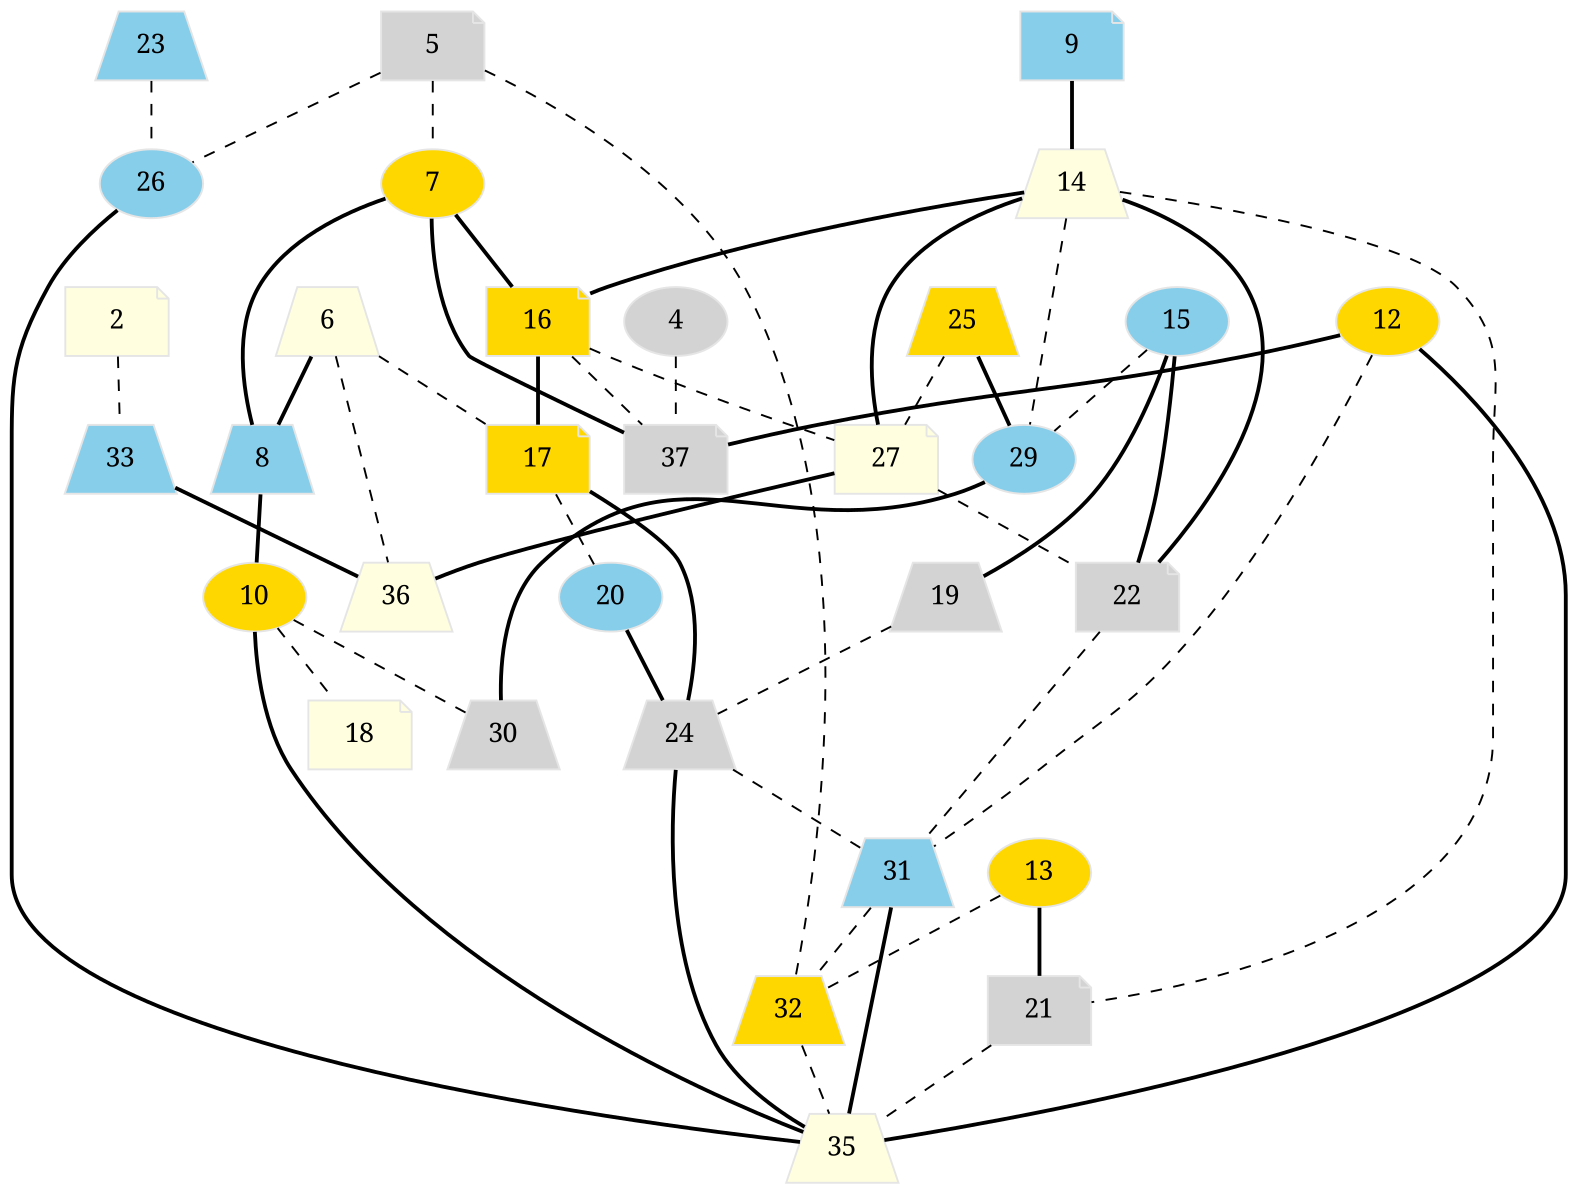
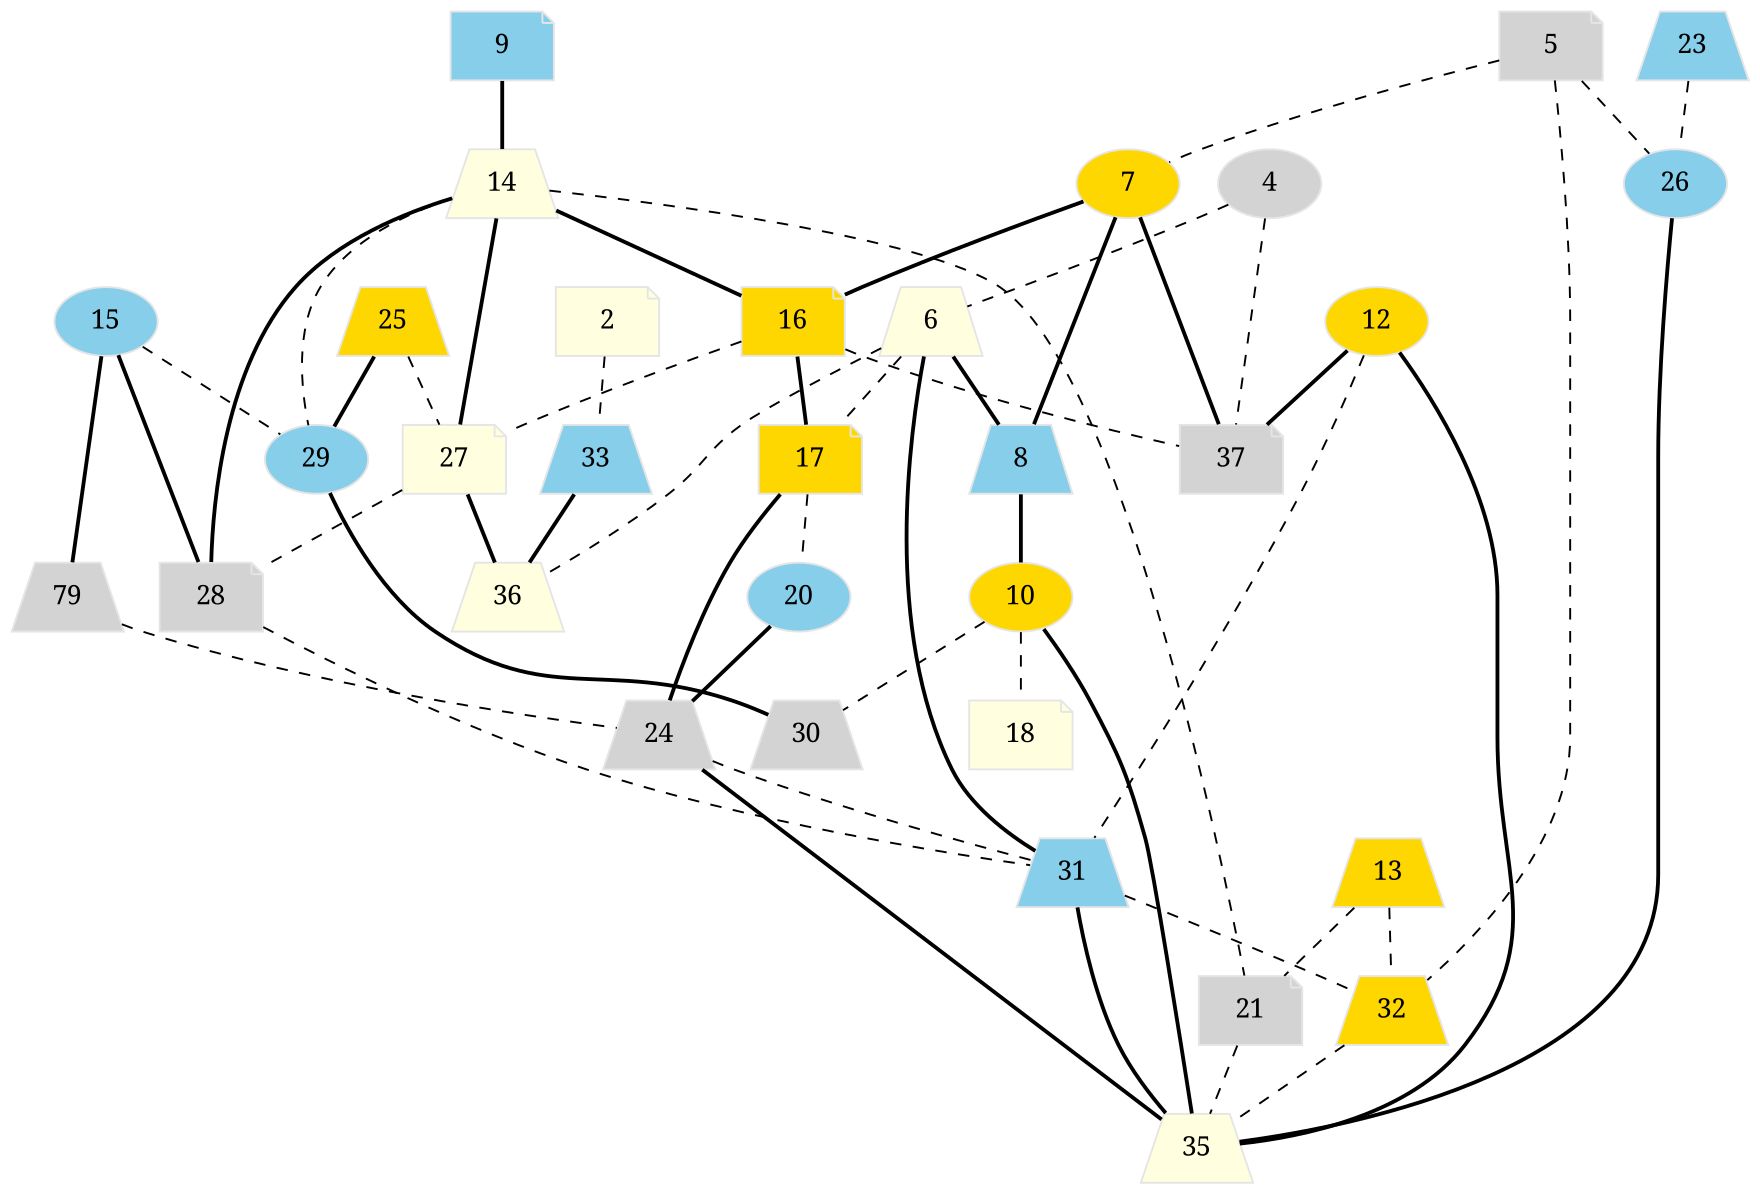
edge "4" -- "6": added
node "19": label "19" -> "79"
node "22": label "22" -> "28"
edge "6" -- "31": added
node "13": shape ellipse -> trapezium
edge "13" -- "21": style bold -> dashed
